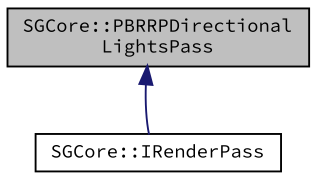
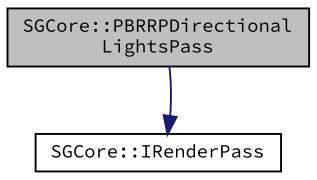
edge "SGCore::IRenderPass" -> "SGCore::PBRRPDirectional LightsPass": reversed
